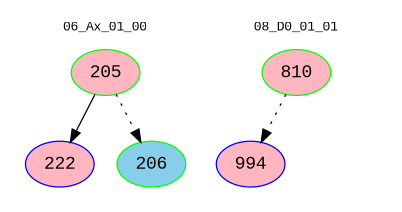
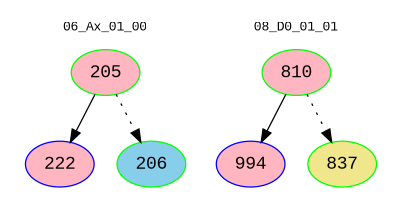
edge "810" -> "994": style dotted -> solid
node "837": added
